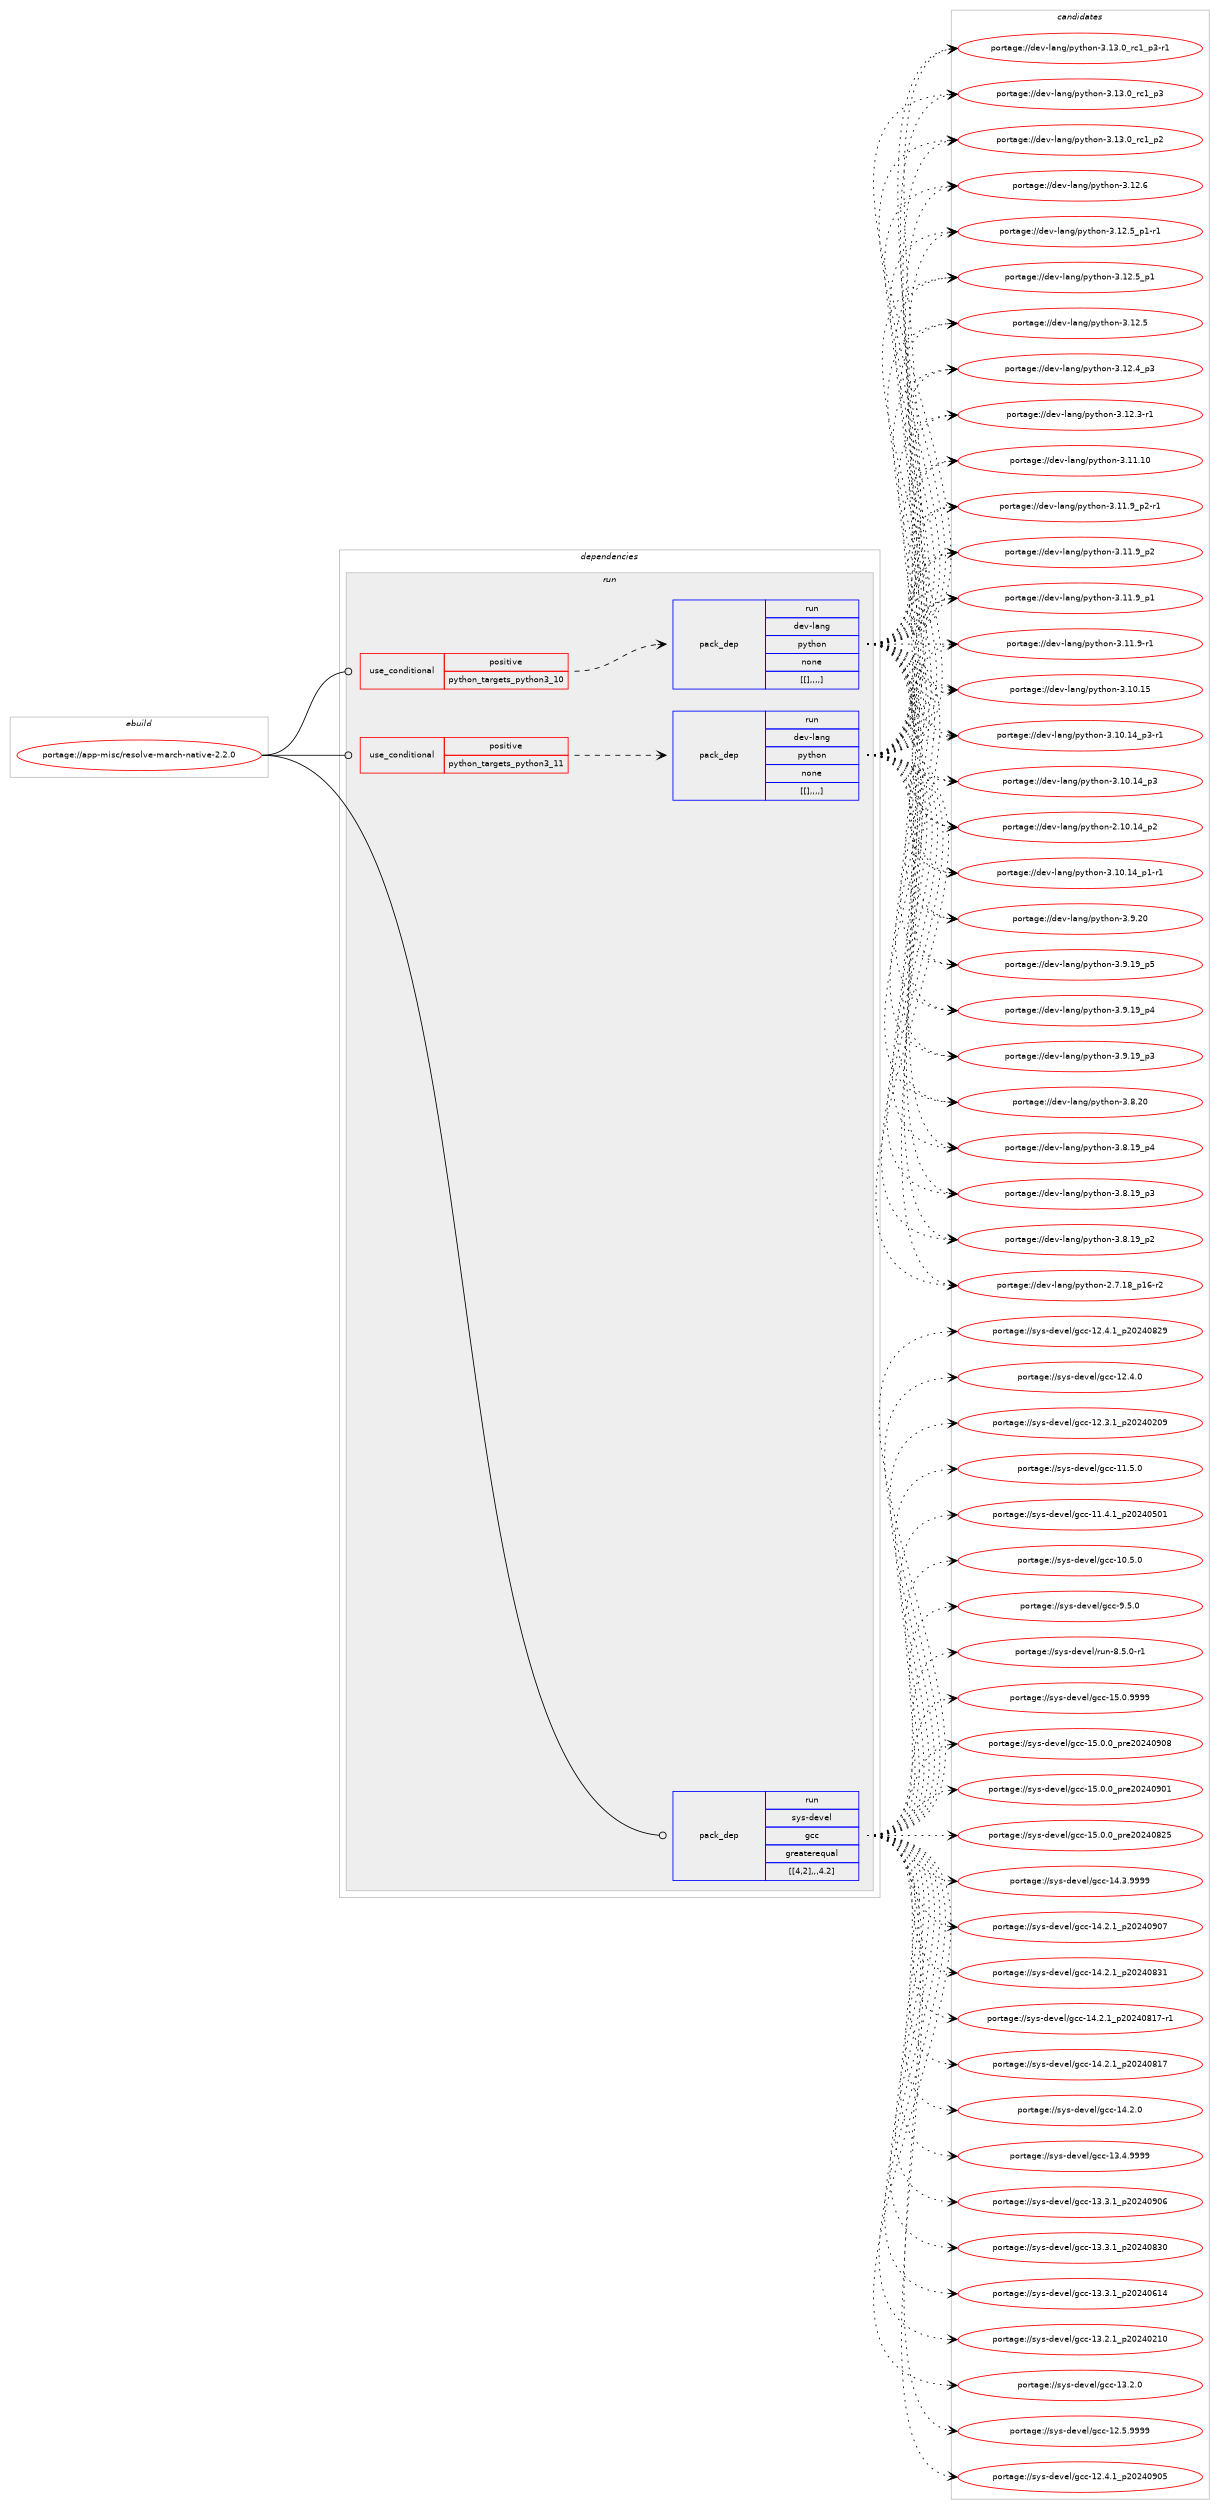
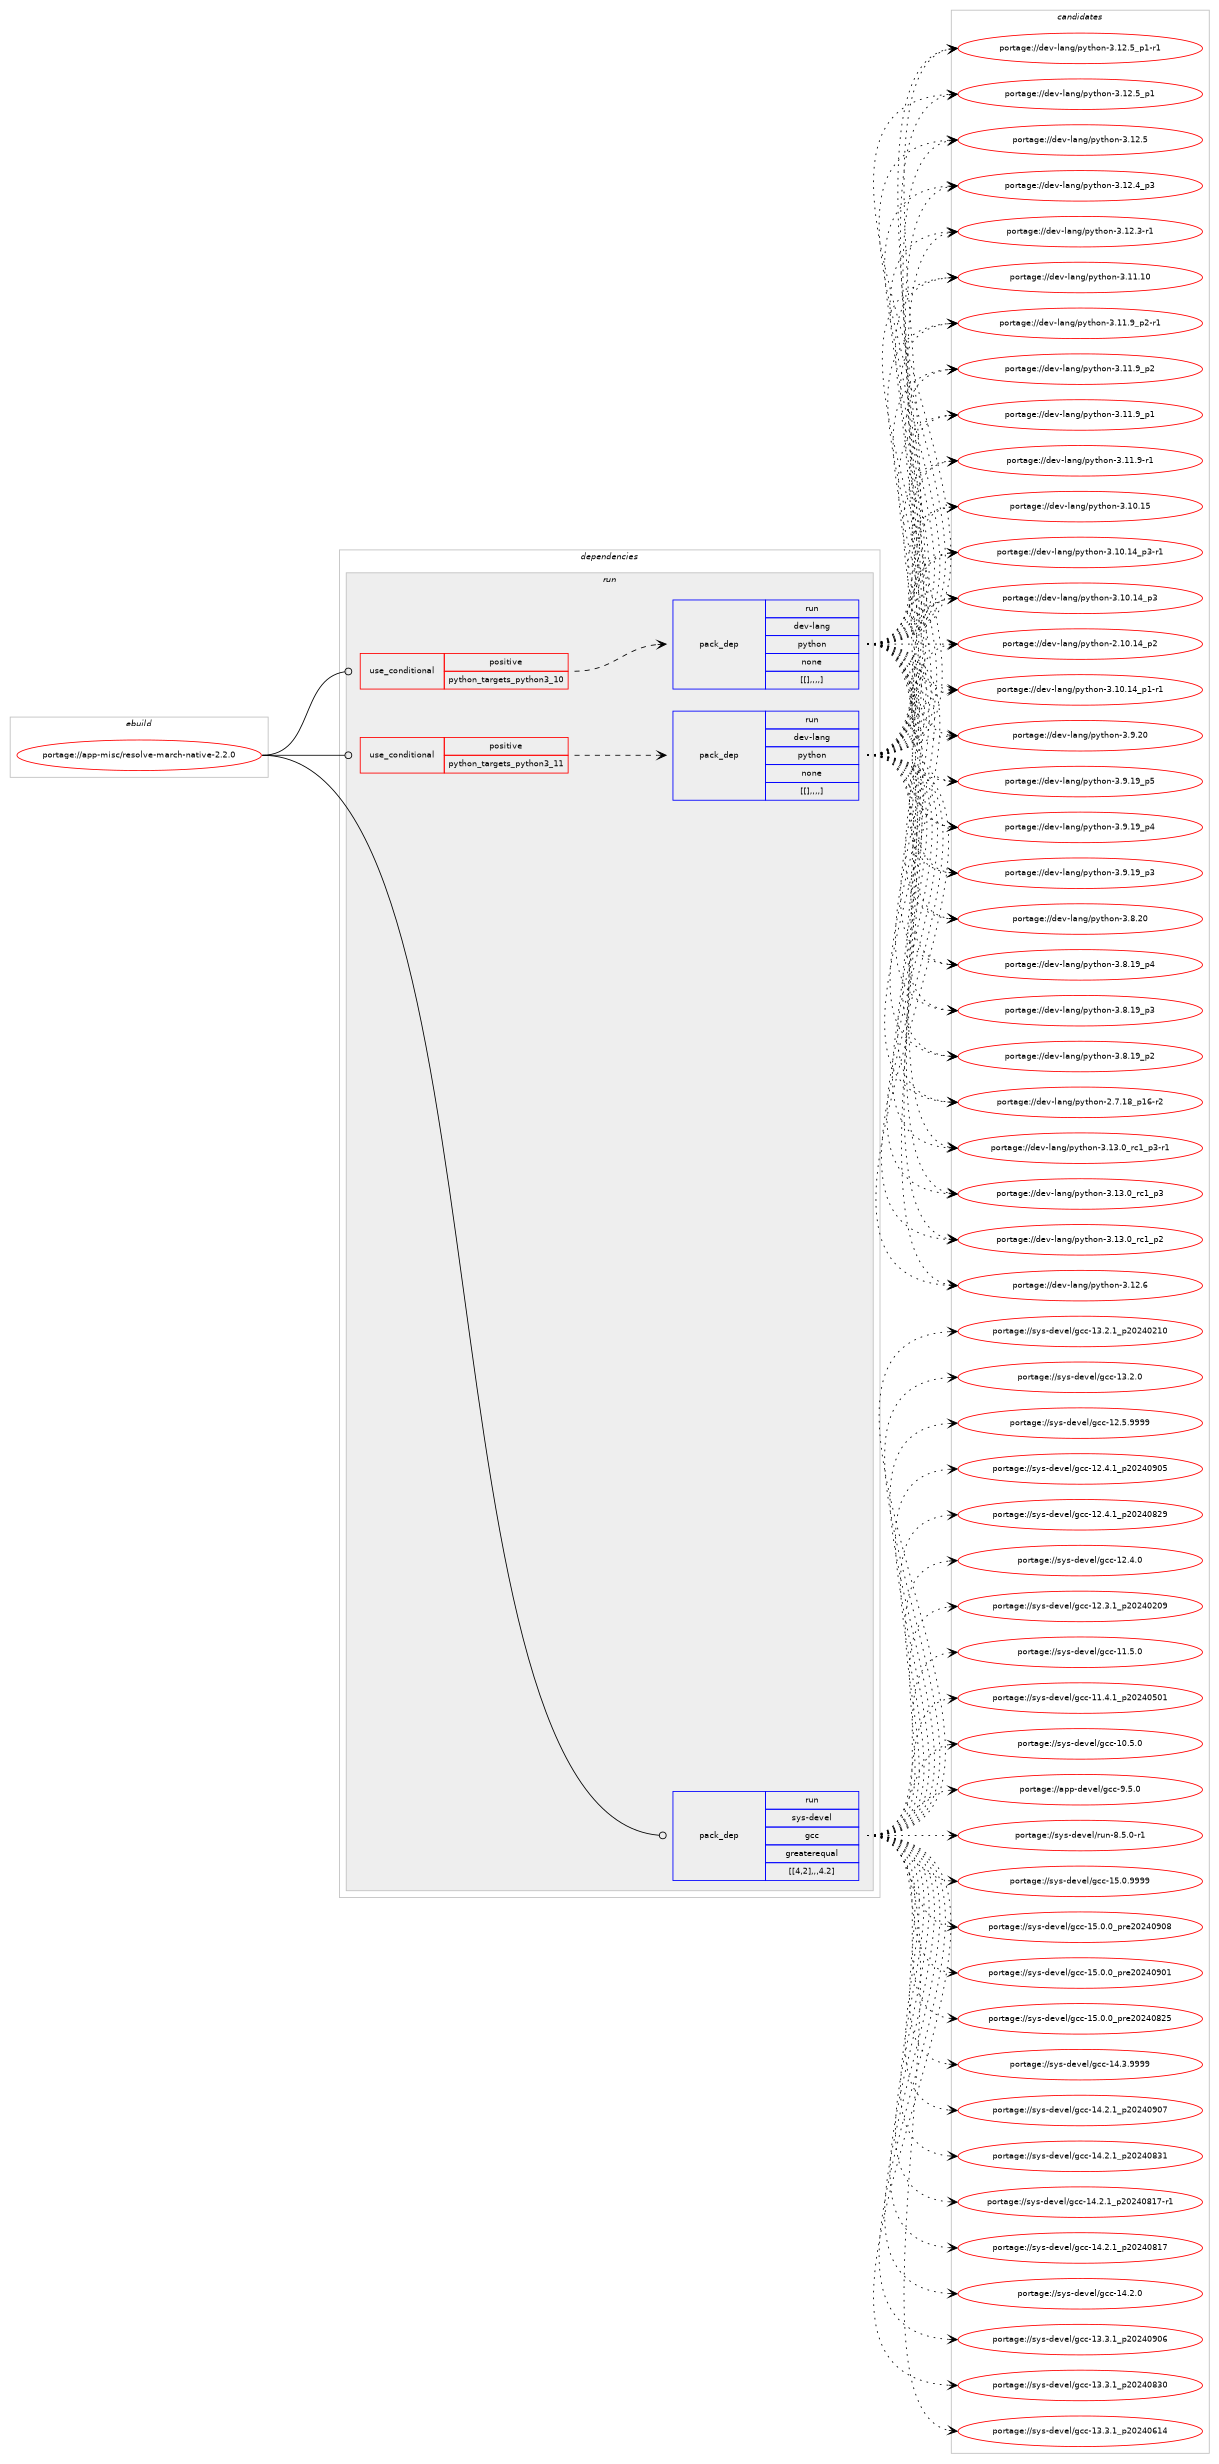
node "portage://sys-devel/gcc-9.5.0": label "portage://sys-devel/gcc-9.5.0" -> "portage://app-devel/gcc-9.5.0"
node "portage://sys-devel/gcc-13.4.9999": removed
